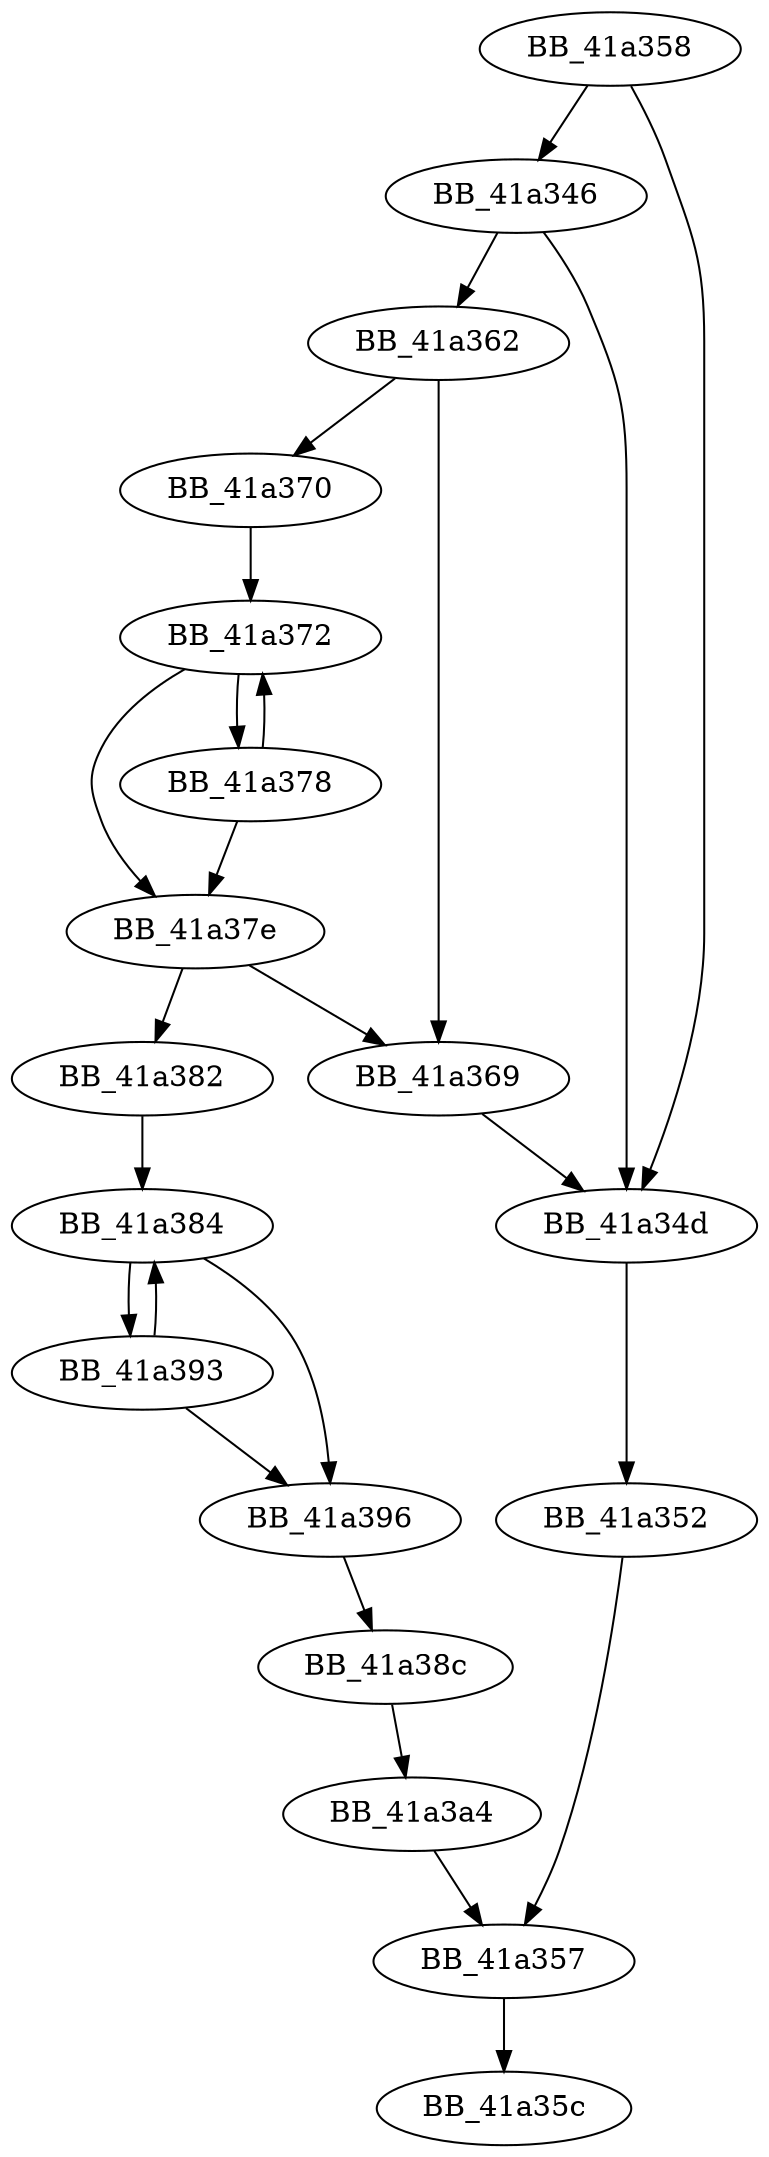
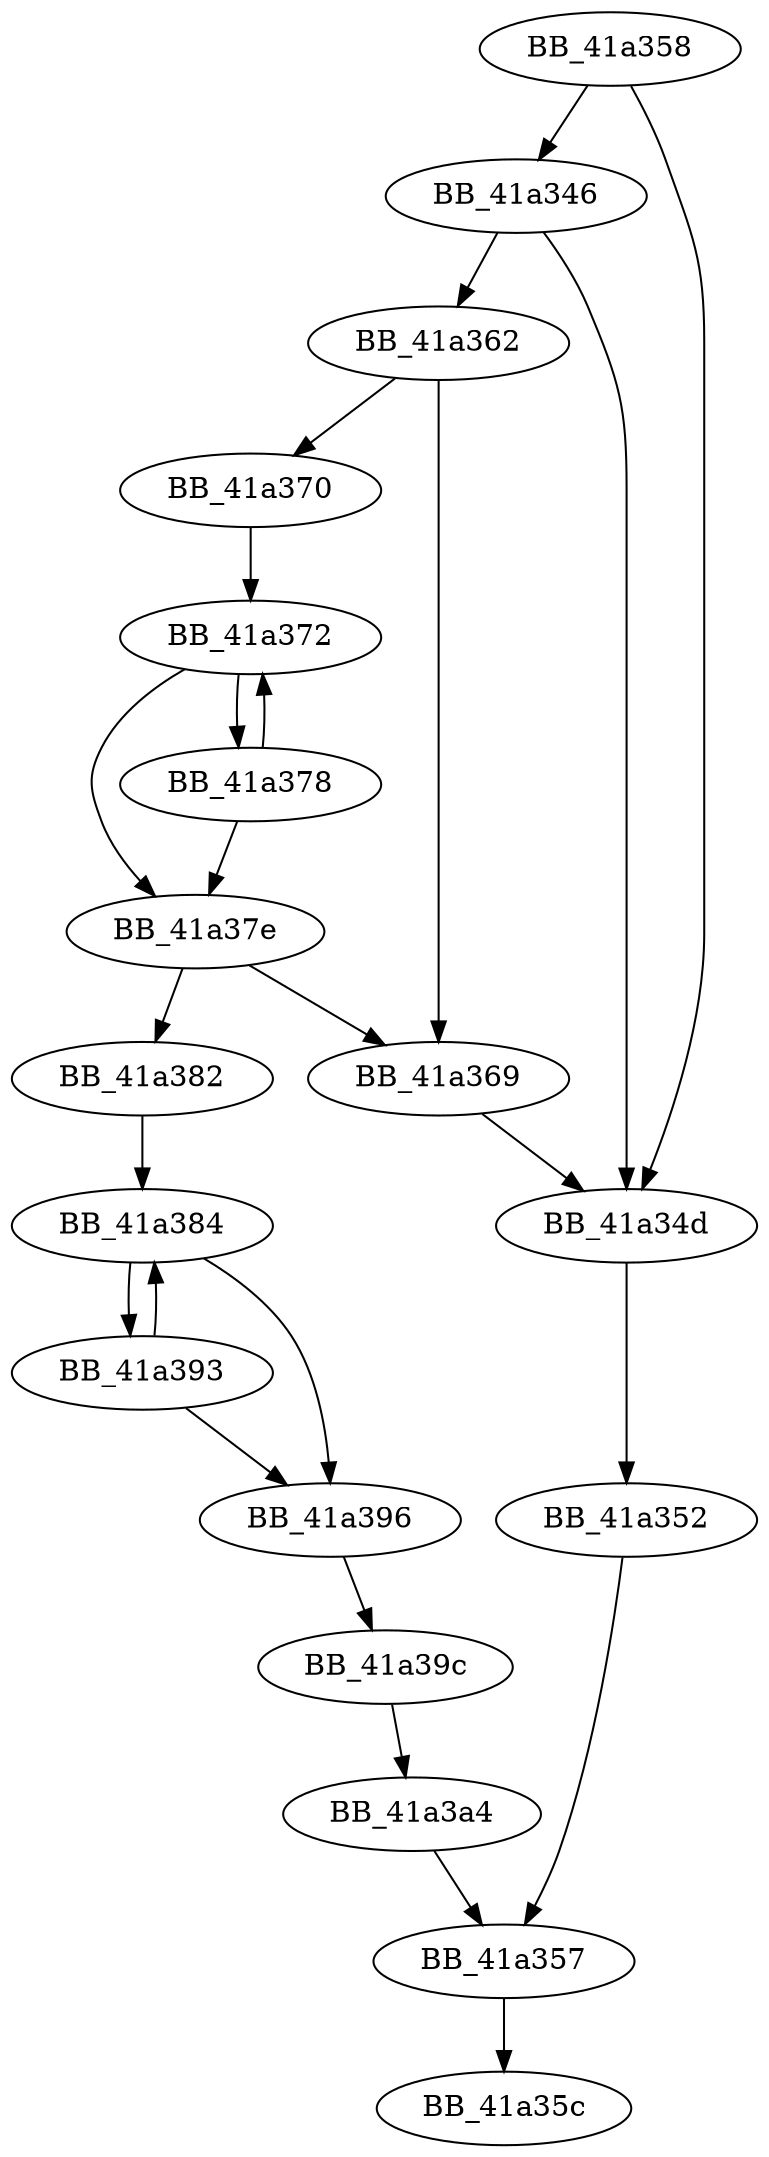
node "BB_41a38c": label "BB_41a38c" -> "BB_41a39c"
